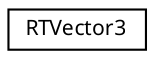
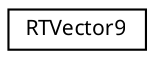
node "RTVector3": label "RTVector3" -> "RTVector9"
